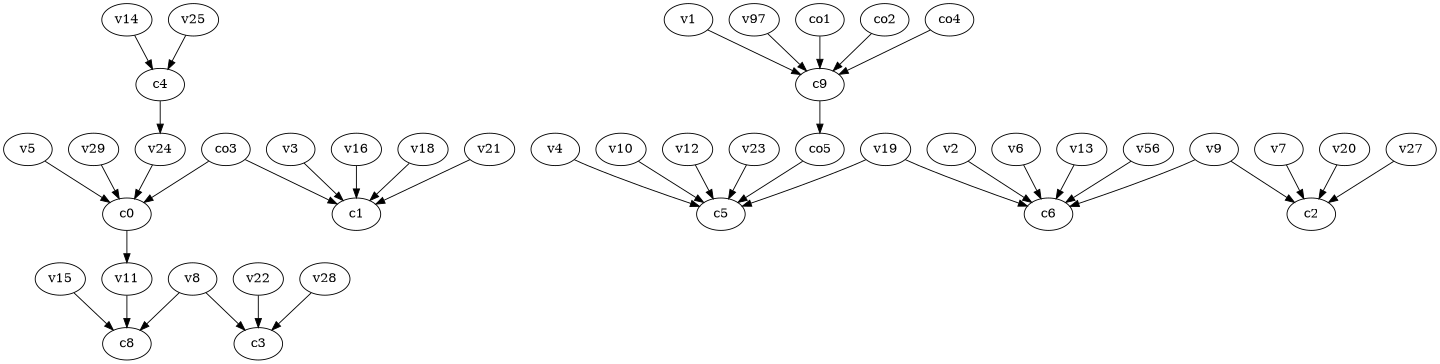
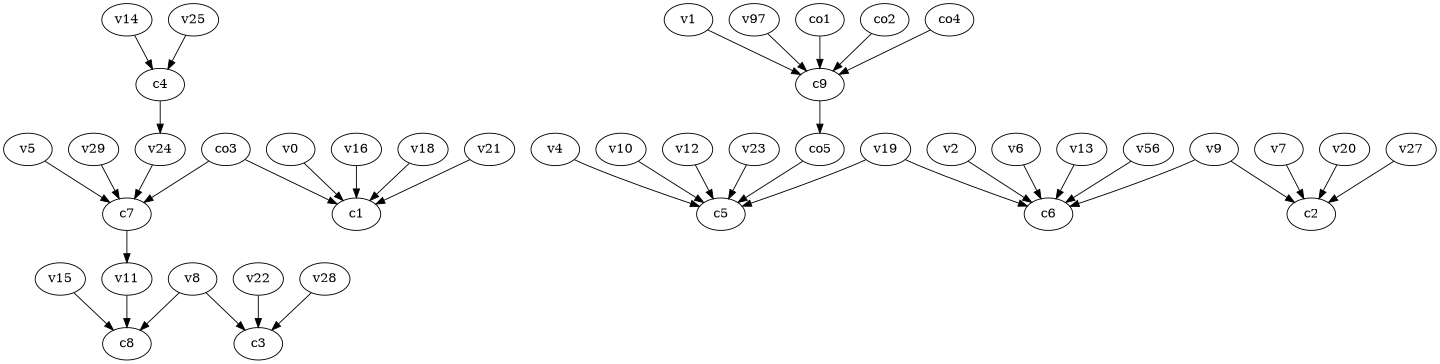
node "v3": label "v3" -> "v0"
node "c0": label "c0" -> "c7"
